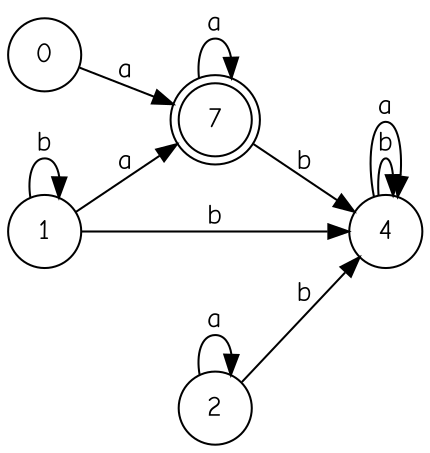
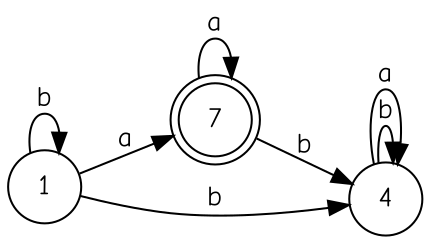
node "0": removed
node "2": removed
